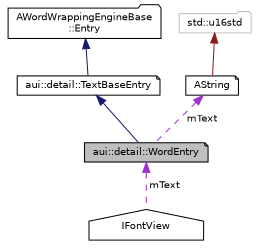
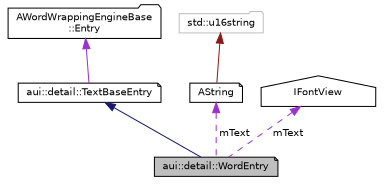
node "std::u16std": label "std::u16std" -> "std::u16string"
edge "aui::detail::TextBaseEntry" -> "AWordWrappingEngineBase ::Entry": color midnightblue -> darkorchid3
edge "IFontView" -> "aui::detail::WordEntry": reversed
